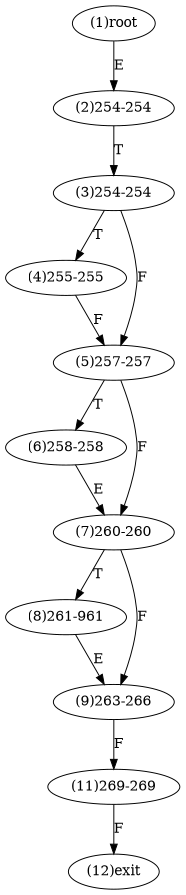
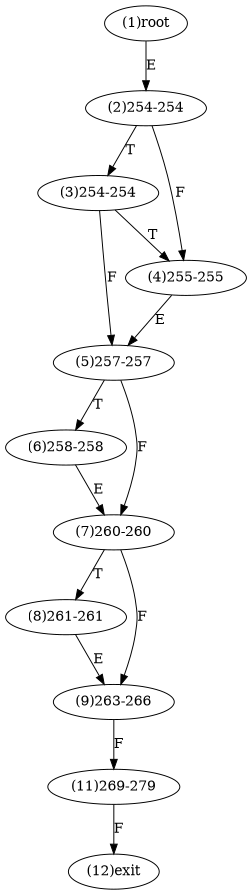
edge "(2)254-254" -> "(4)255-255": added, label "F"
edge "(4)255-255" -> "(5)257-257": label "F" -> "E"
node "(8)261-961": label "(8)261-961" -> "(8)261-261"
node "(11)269-269": label "(11)269-269" -> "(11)269-279"
